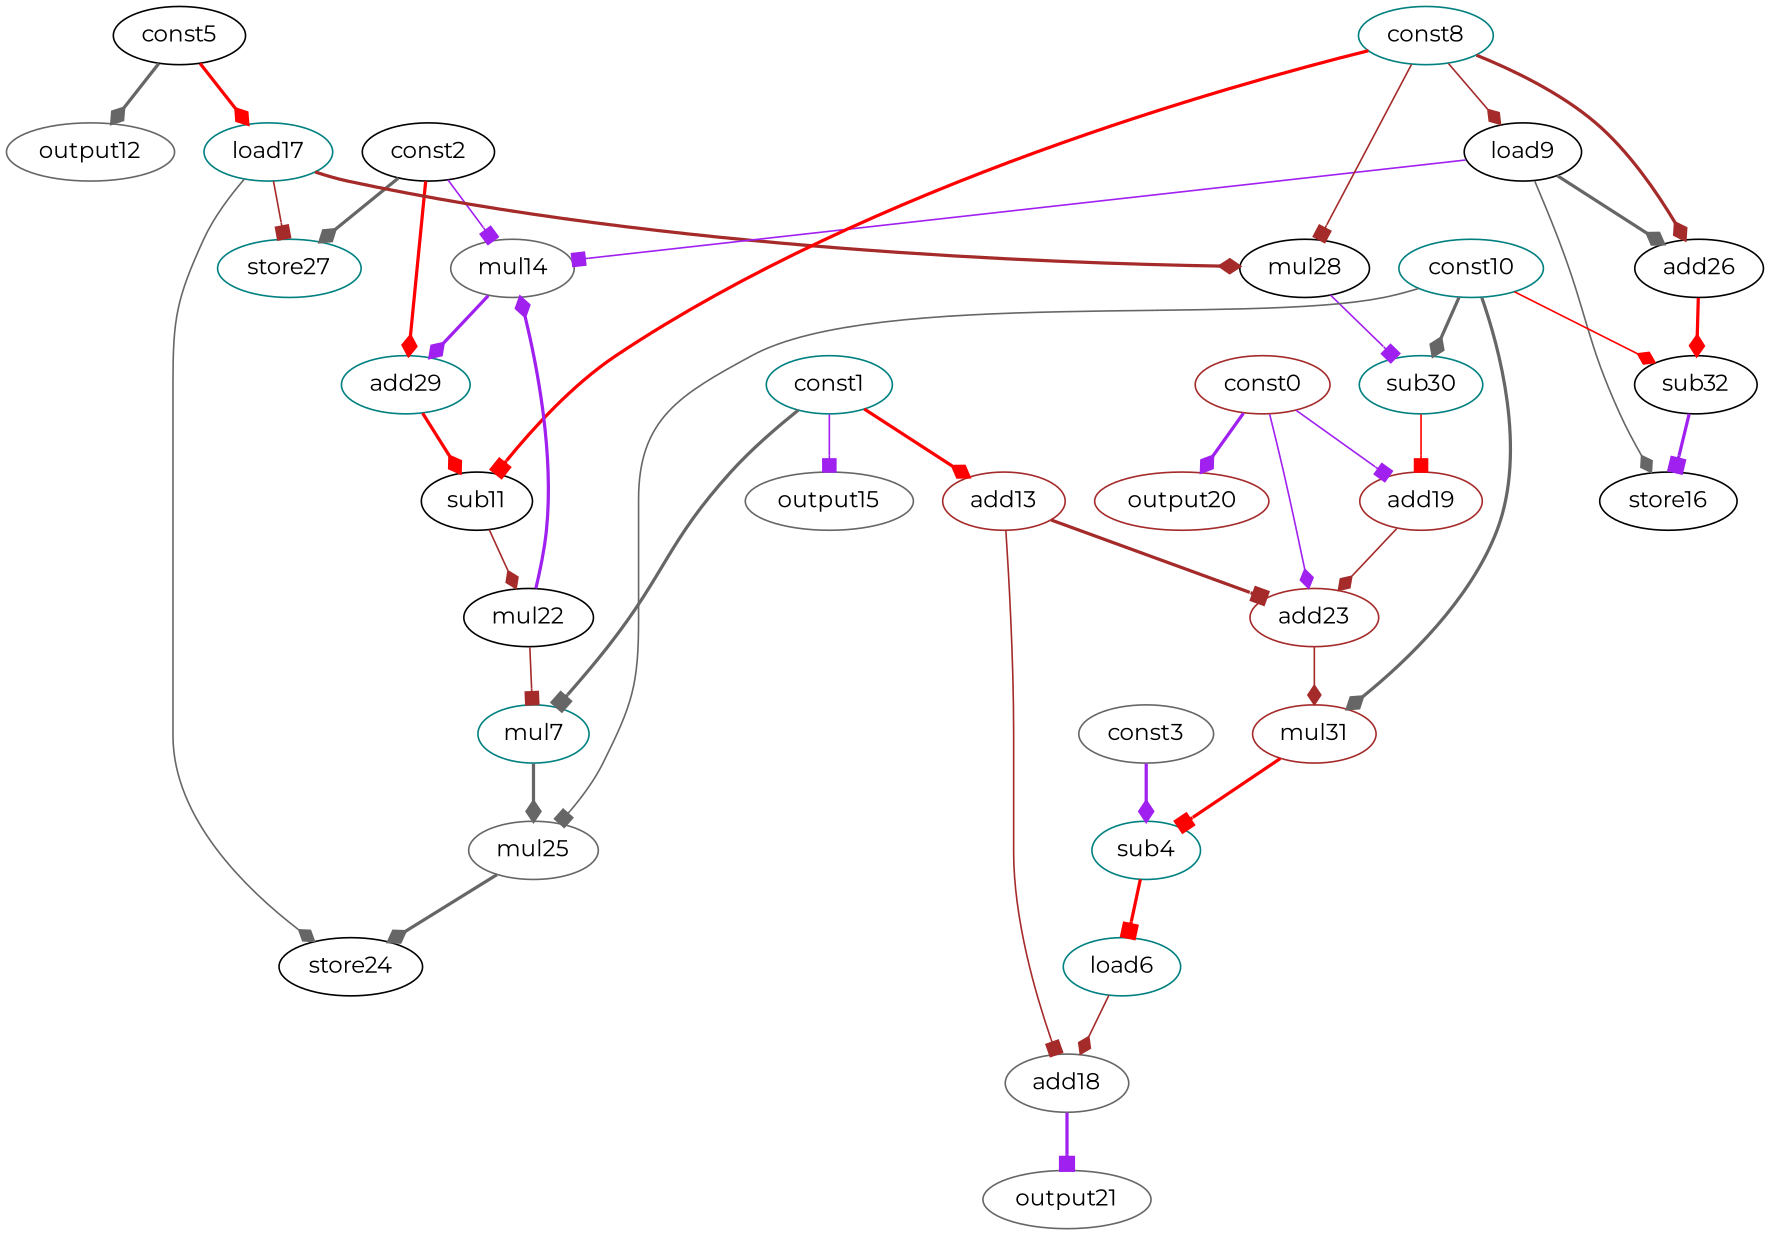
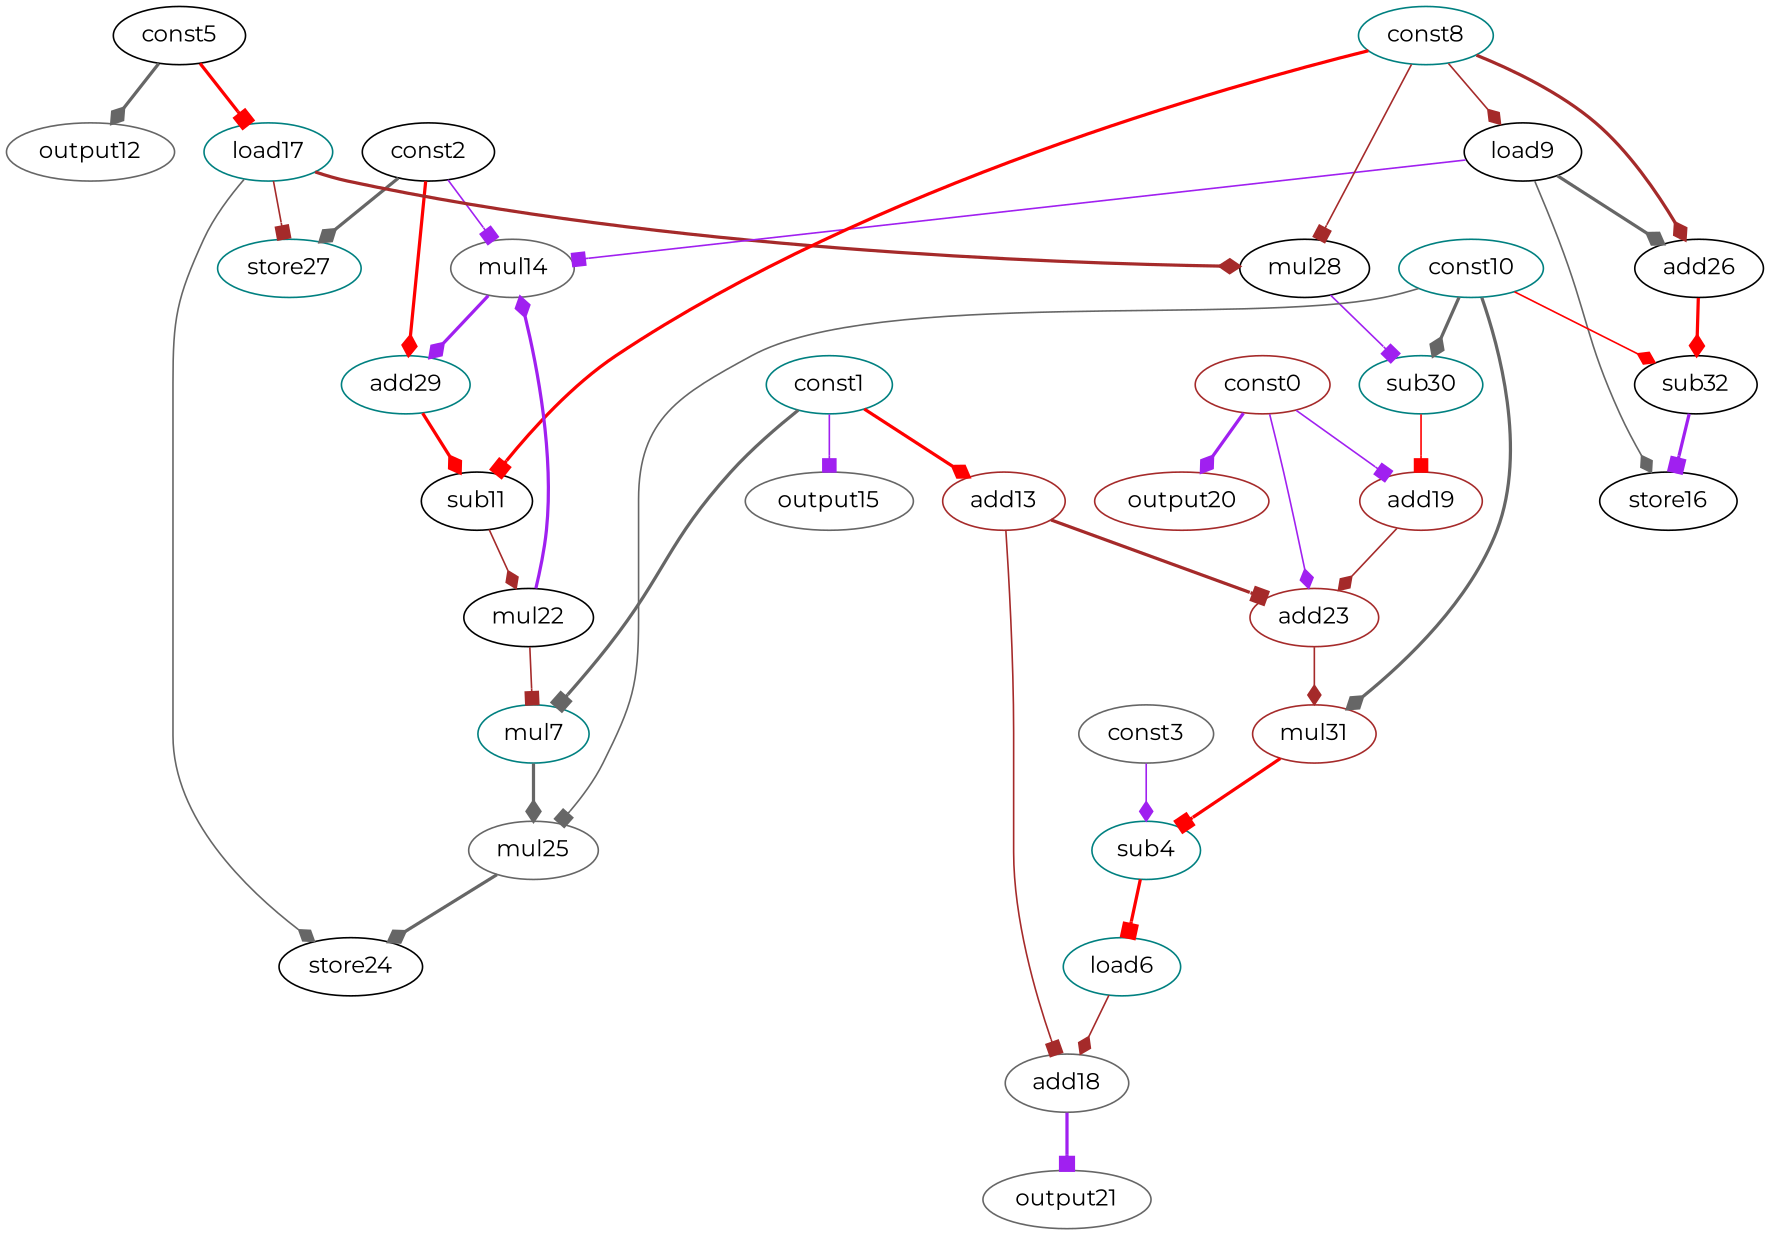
edge "const5" -> "load17": arrowhead diamond -> box
edge "const3" -> "sub4": style bold -> solid
